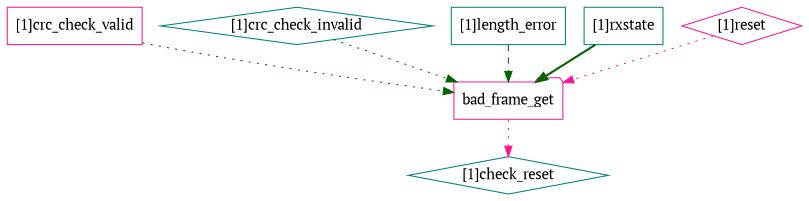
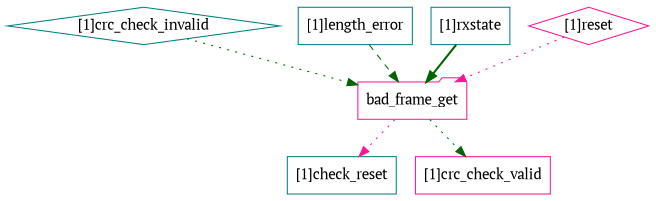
edge "[1]crc_check_valid" -> "bad_frame_get": reversed
node "[1]check_reset": shape diamond -> box
